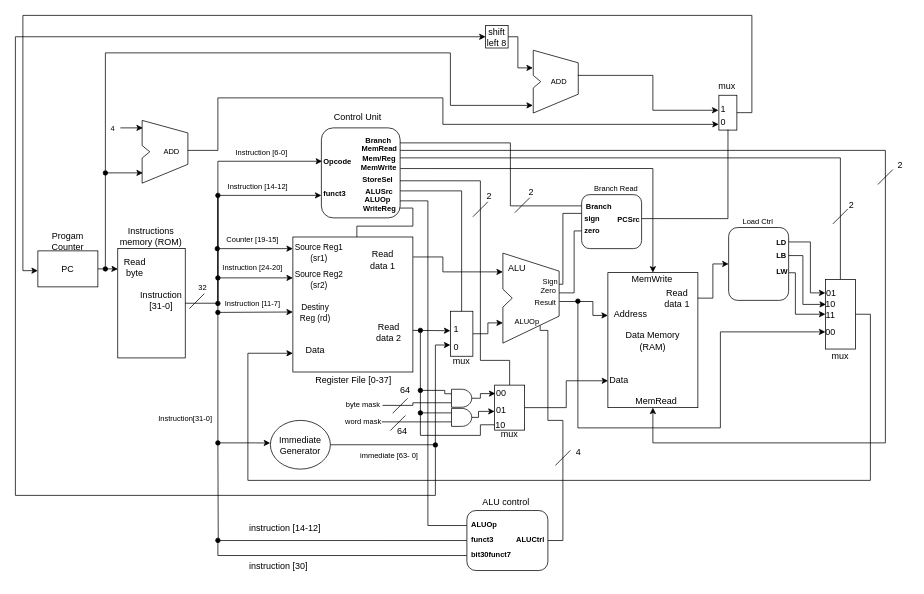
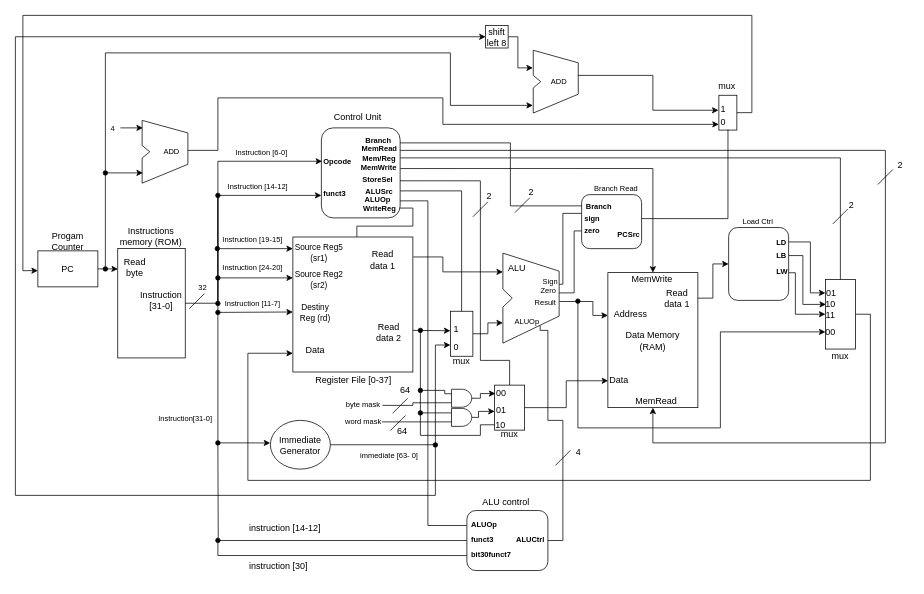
node "PCSrc": moved (626, 219) -> (626, 234)
node "Counter [19-15]": label "Counter [19-15]" -> "Instruction [19-15]"
node "Source Reg1 (sr1)": label "Source Reg1 (sr1)" -> "Source Reg5 (sr1)"
